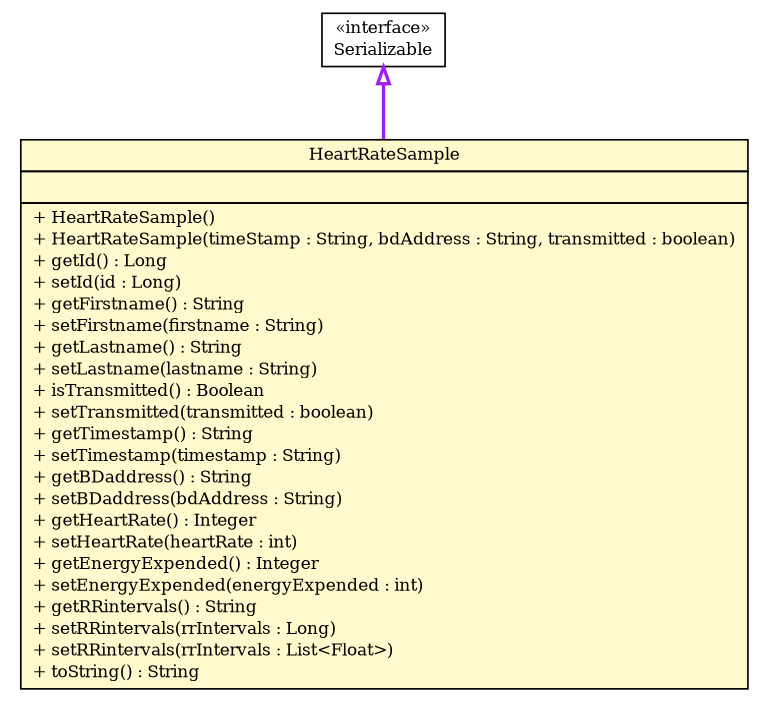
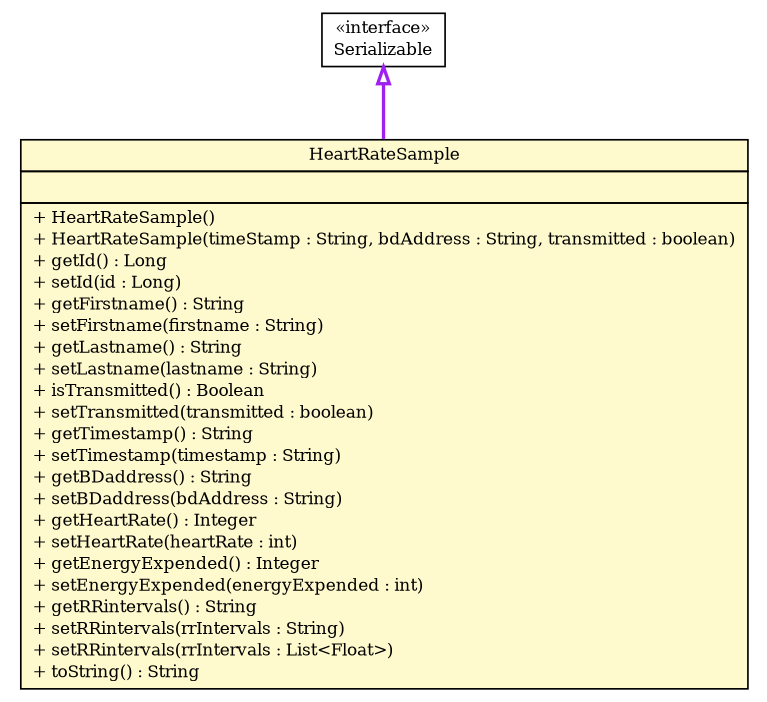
node "HeartRateSample": text "+ setRRintervals(rrIntervals : Long)" -> "+ setRRintervals(rrIntervals : String)"
